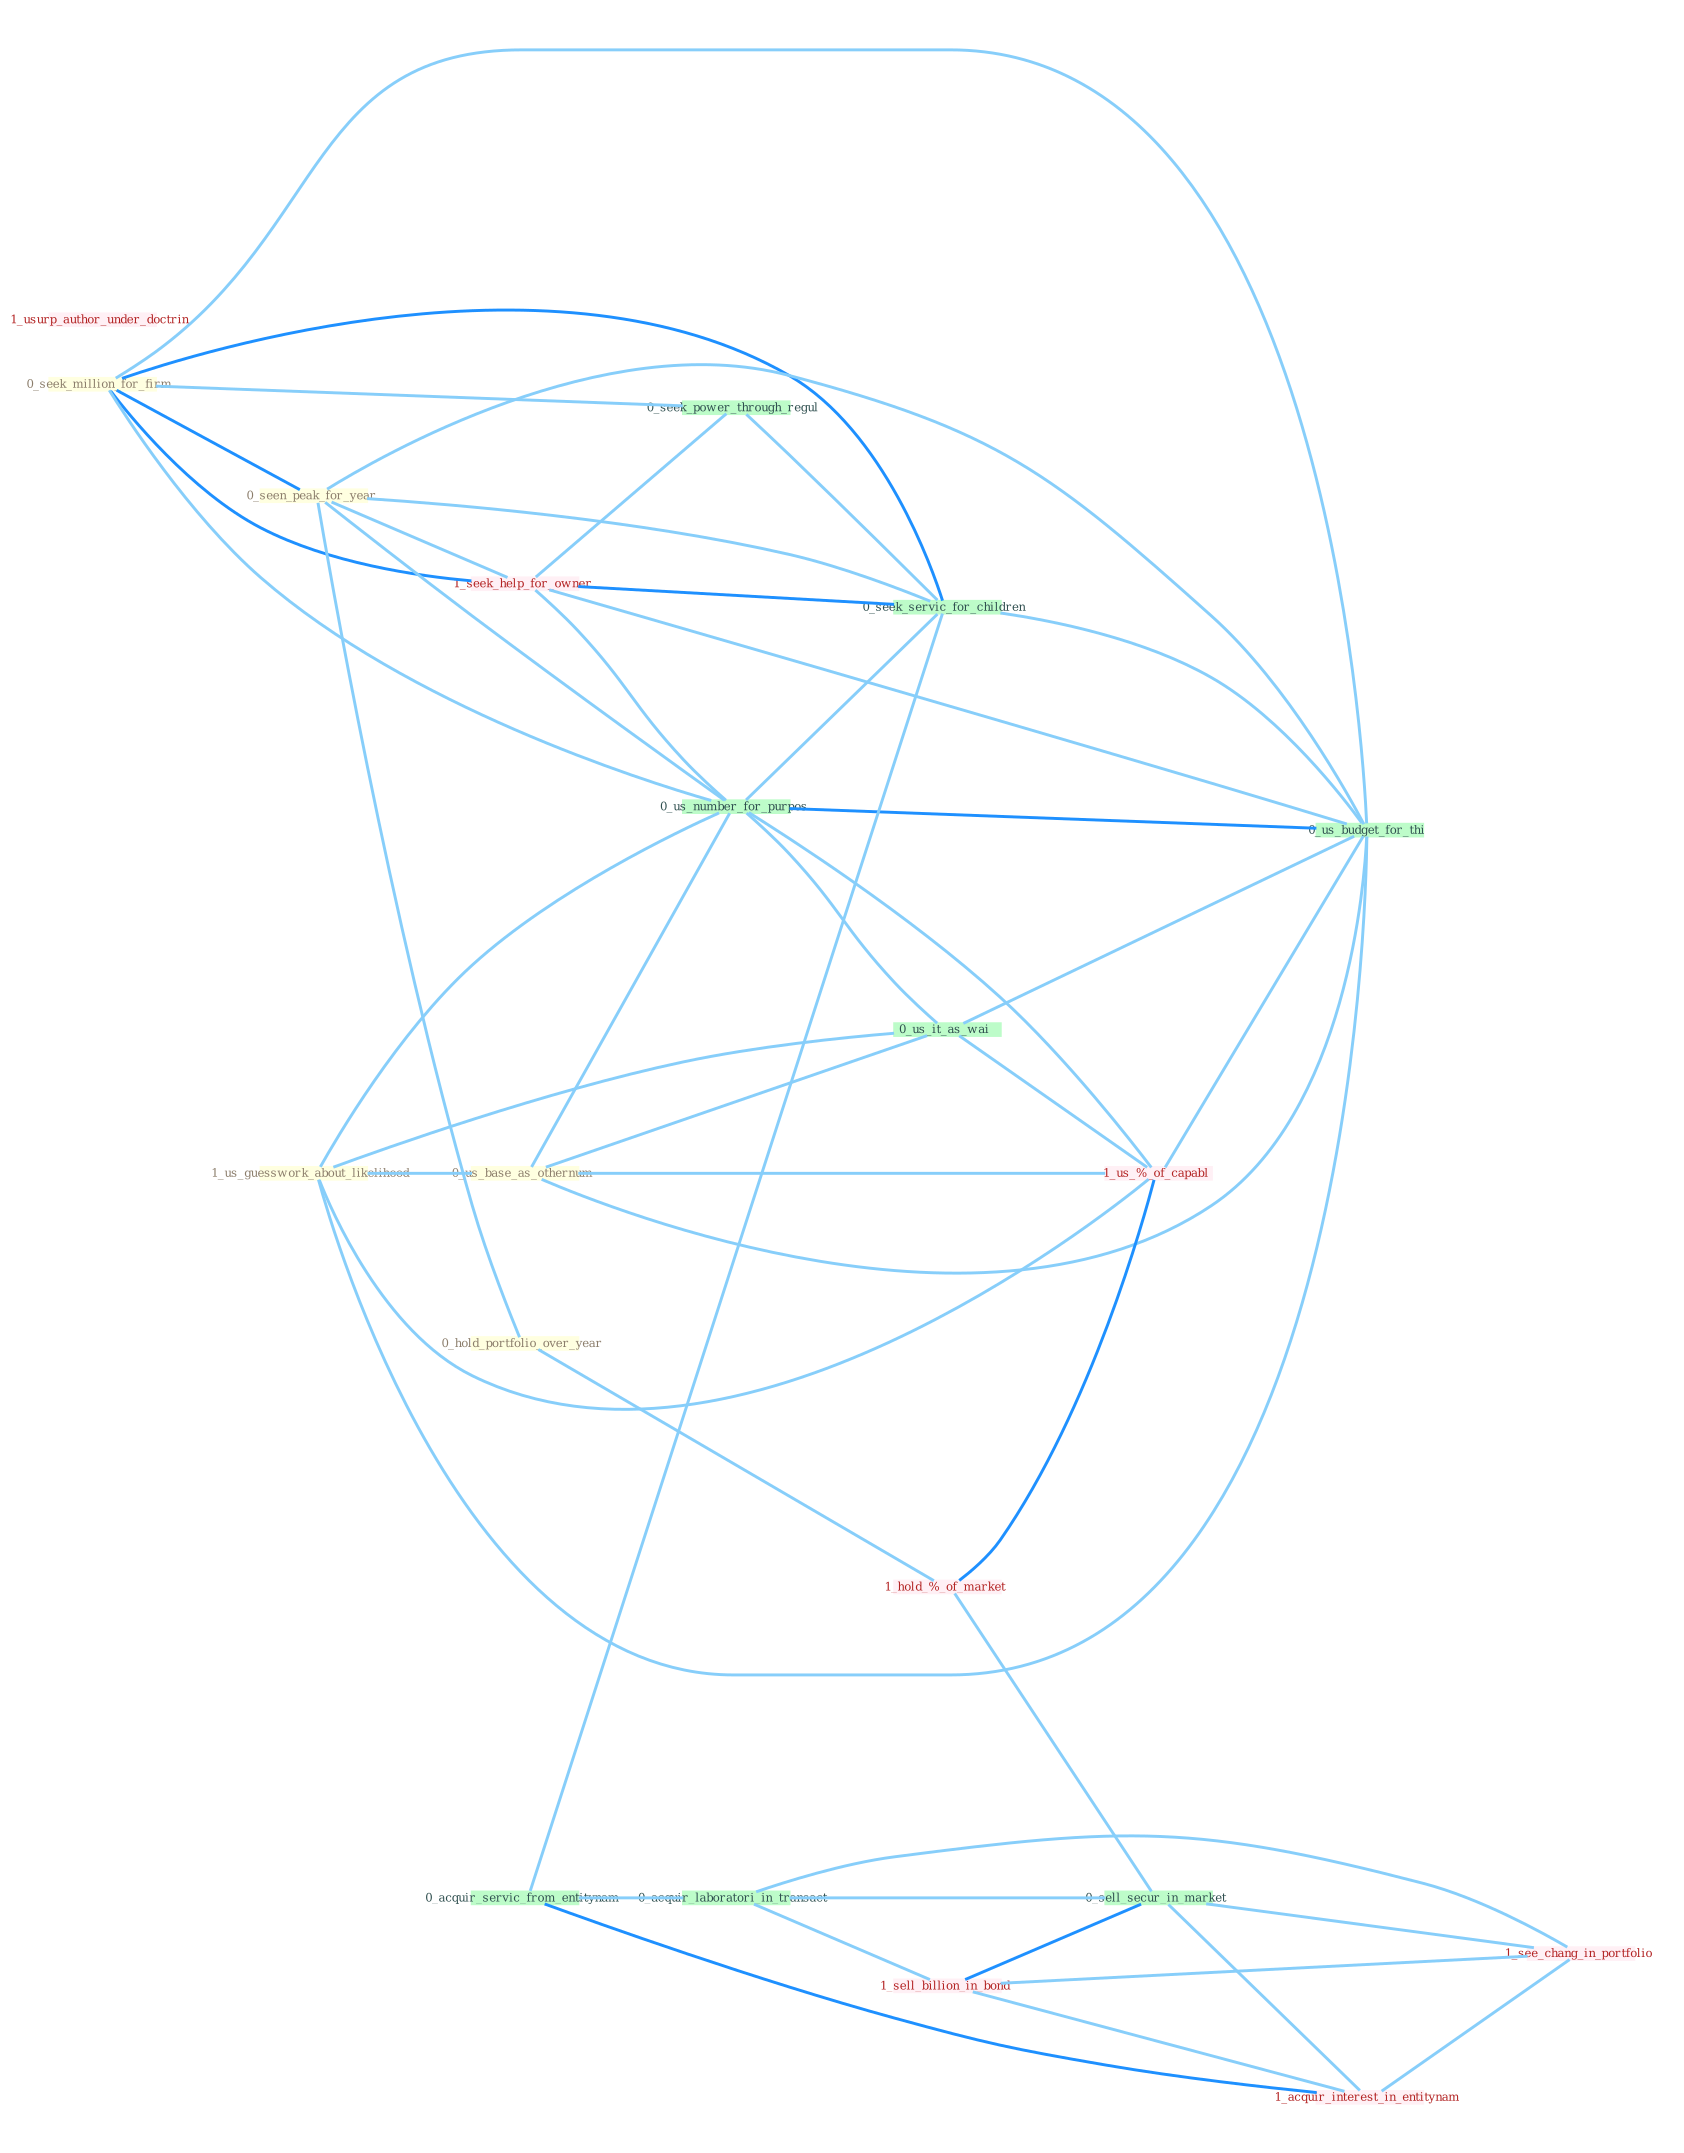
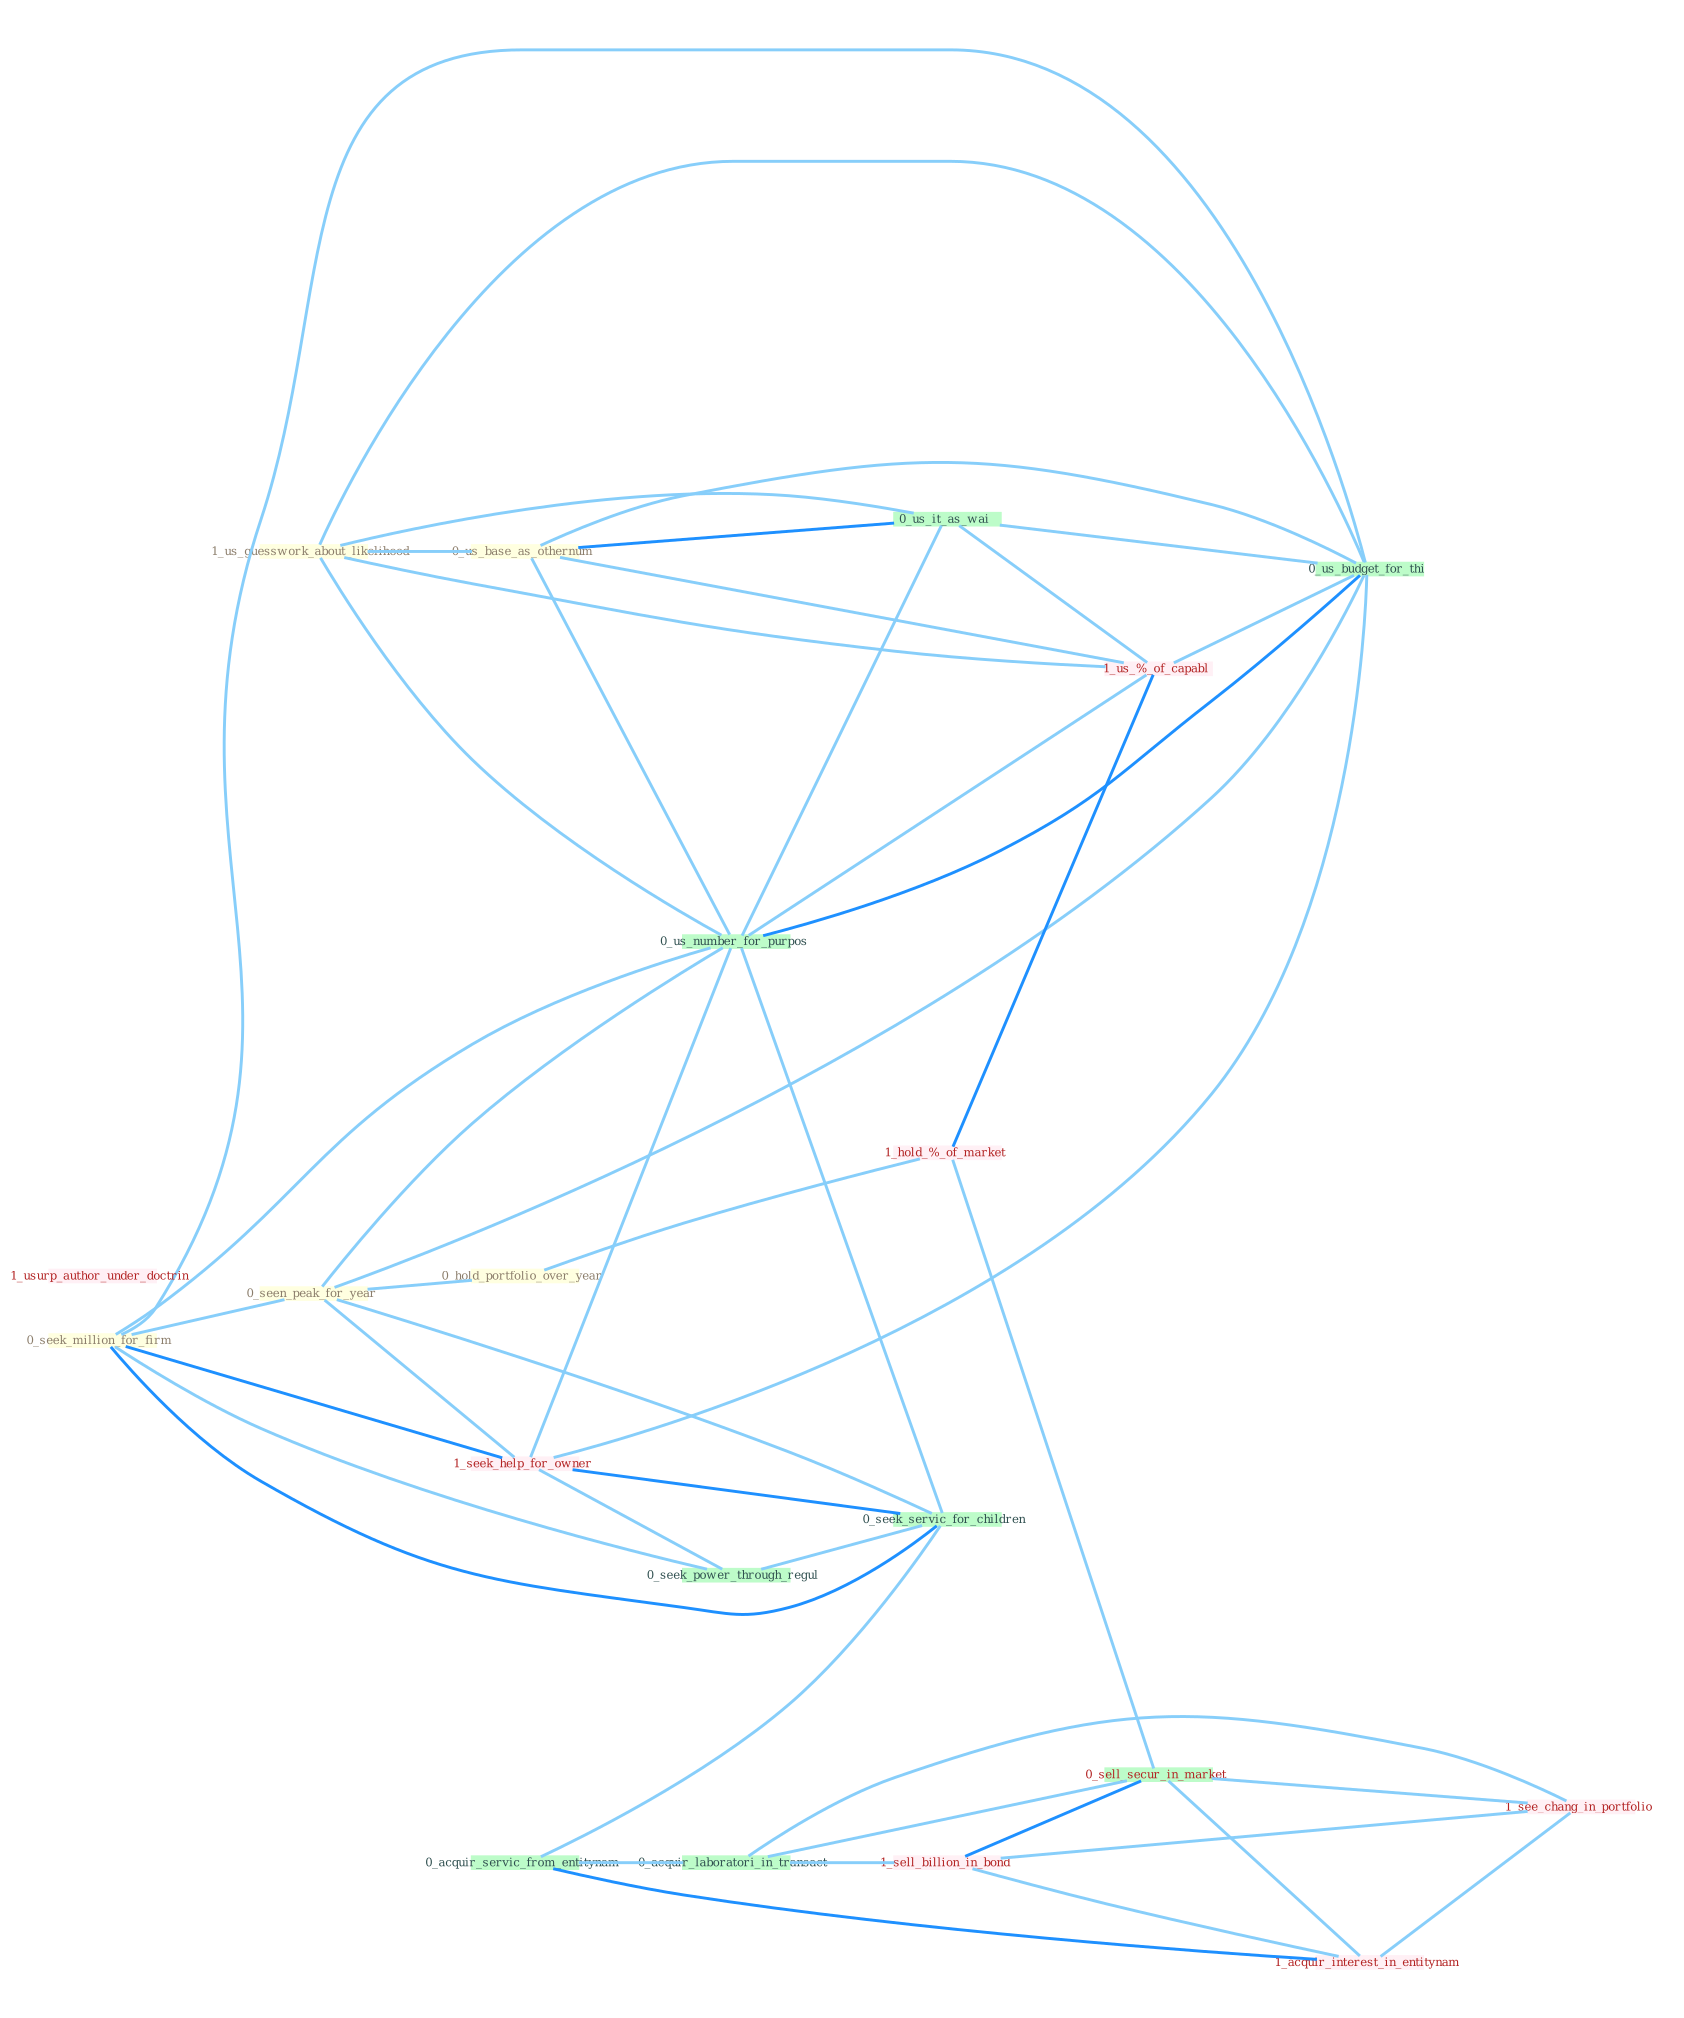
edge "0_seek_million_for_firm" -- "0_seen_peak_for_year": color #1e90ff -> #87cefa
edge "0_seek_servic_for_children" -- "0_us_budget_for_thi": removed
edge "0_us_it_as_wai" -- "0_us_base_as_othernum": color #87cefa -> #1e90ff
node "0_sell_secur_in_market": fontcolor #2f4f4f -> #b22222
